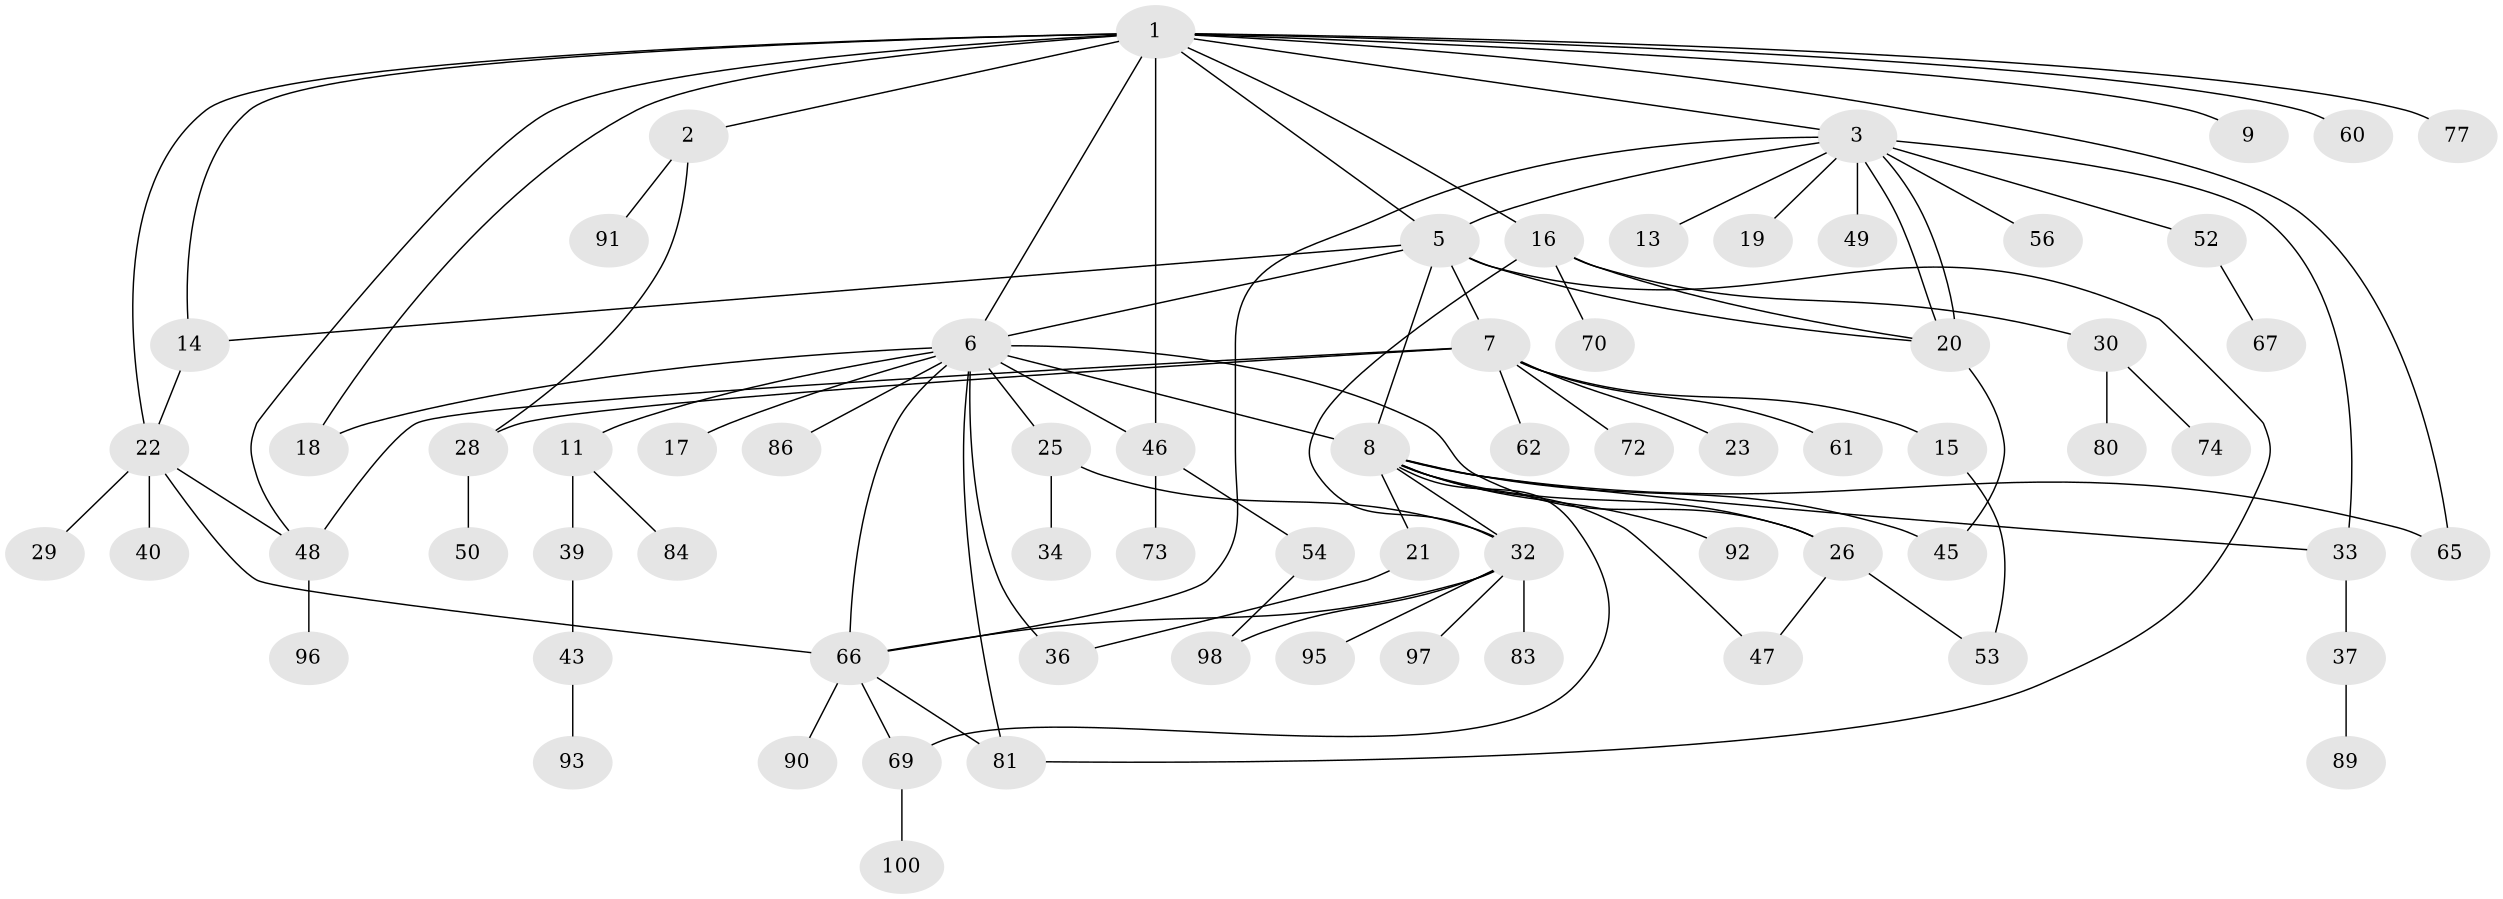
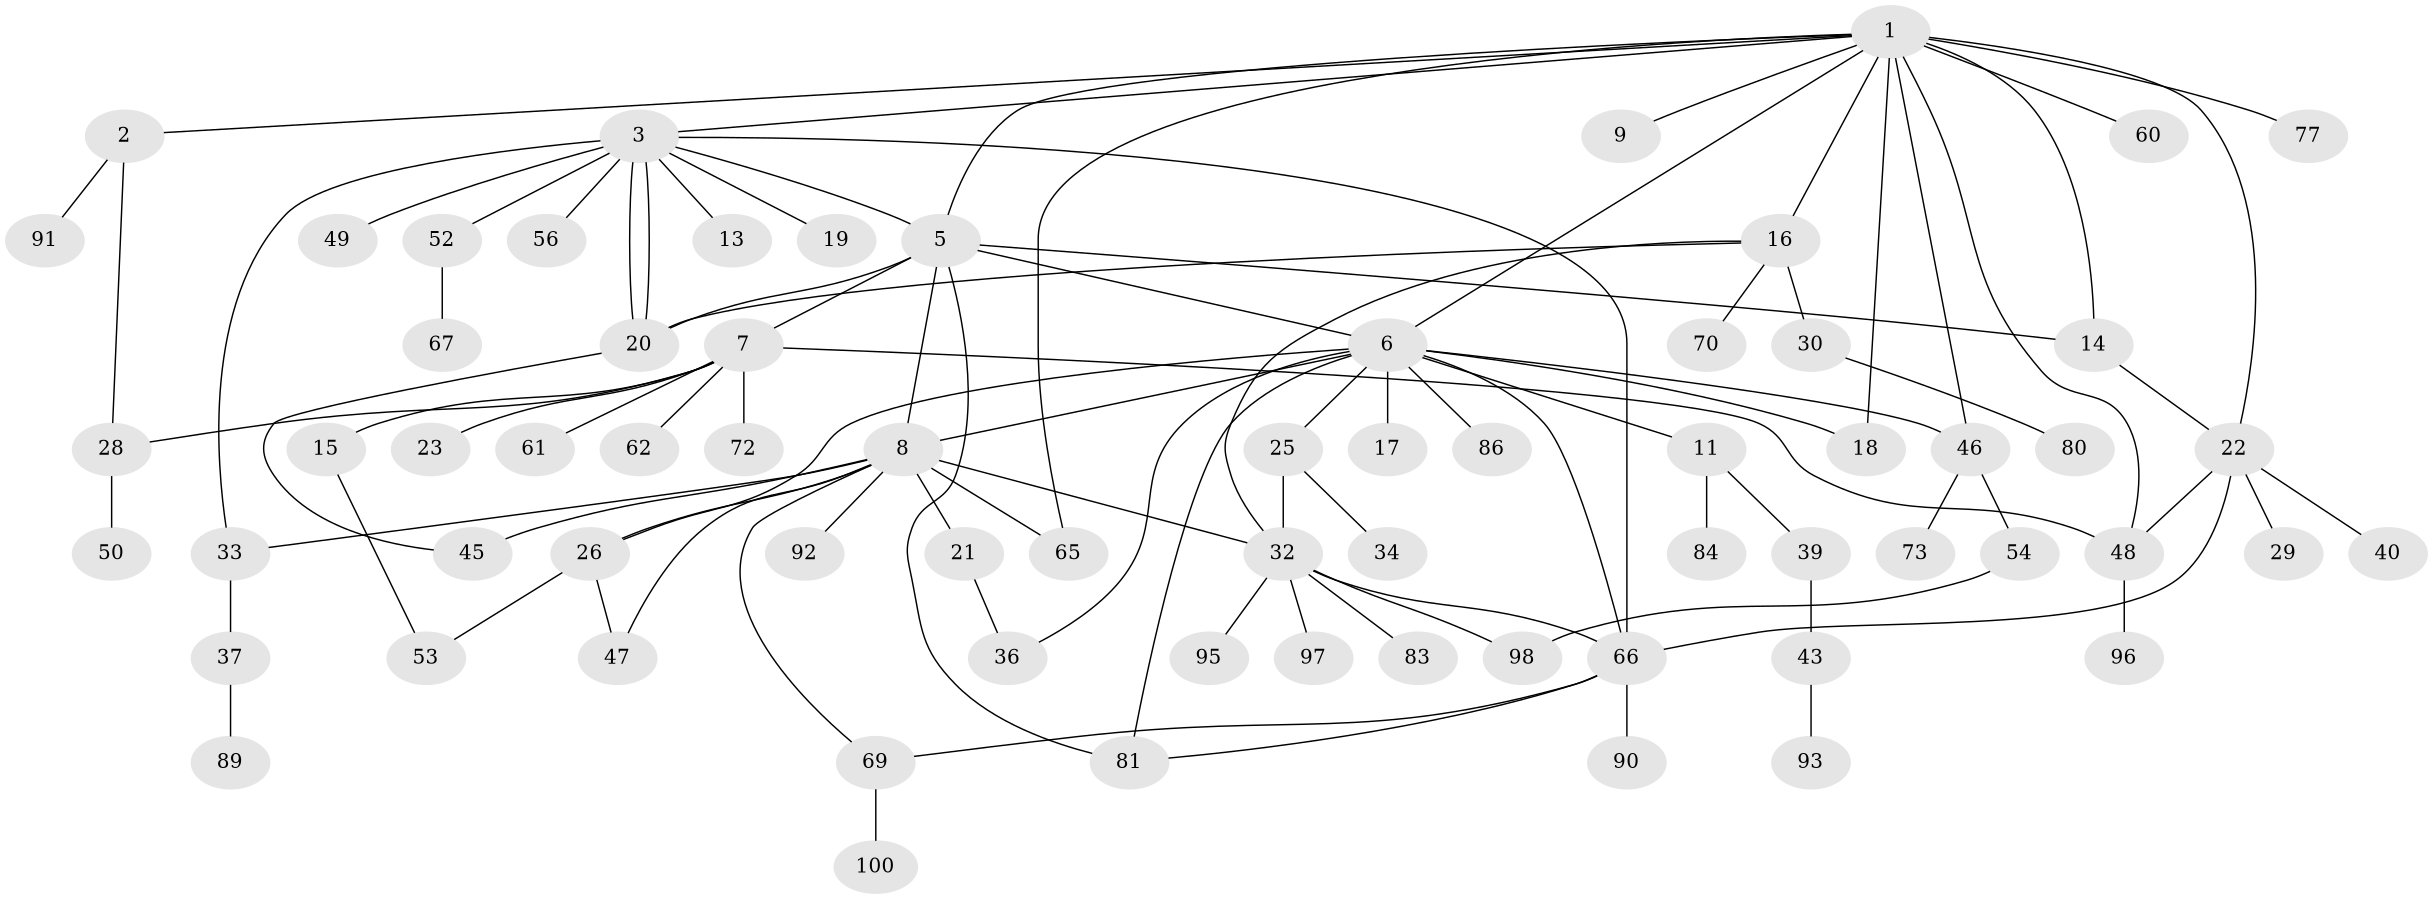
node "74": removed
